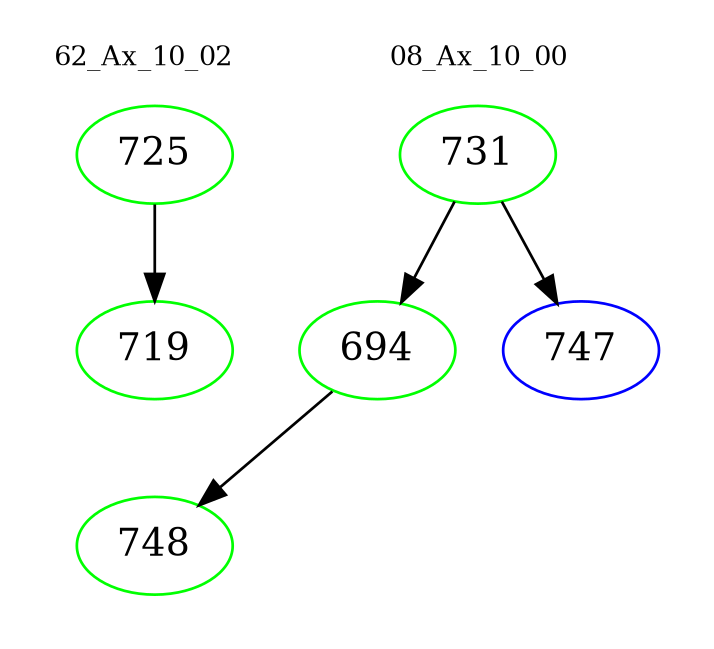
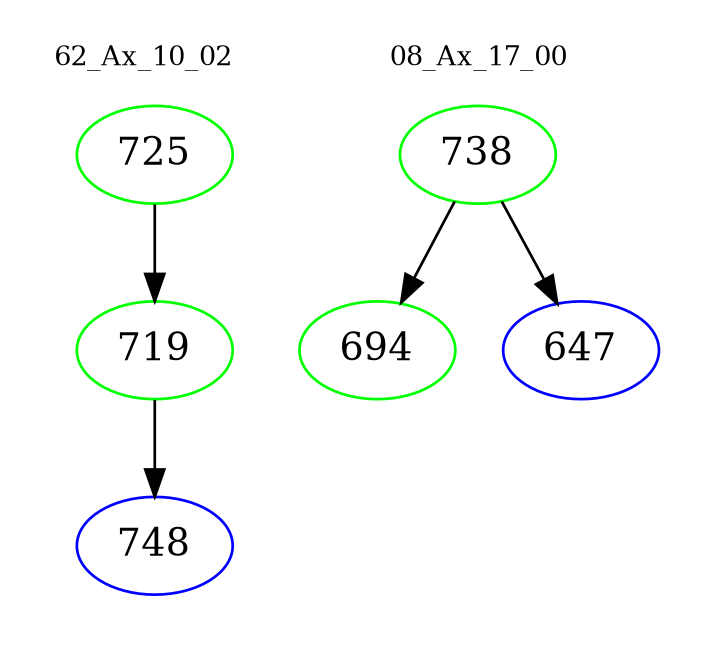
cluster "08_Ax_10_00": label "08_Ax_10_00" -> "08_Ax_17_00"
node "731": label "731" -> "738"
node "747": label "747" -> "647"
edge "694" -> "748": now "719" -> "748"
node "748": color green -> blue
